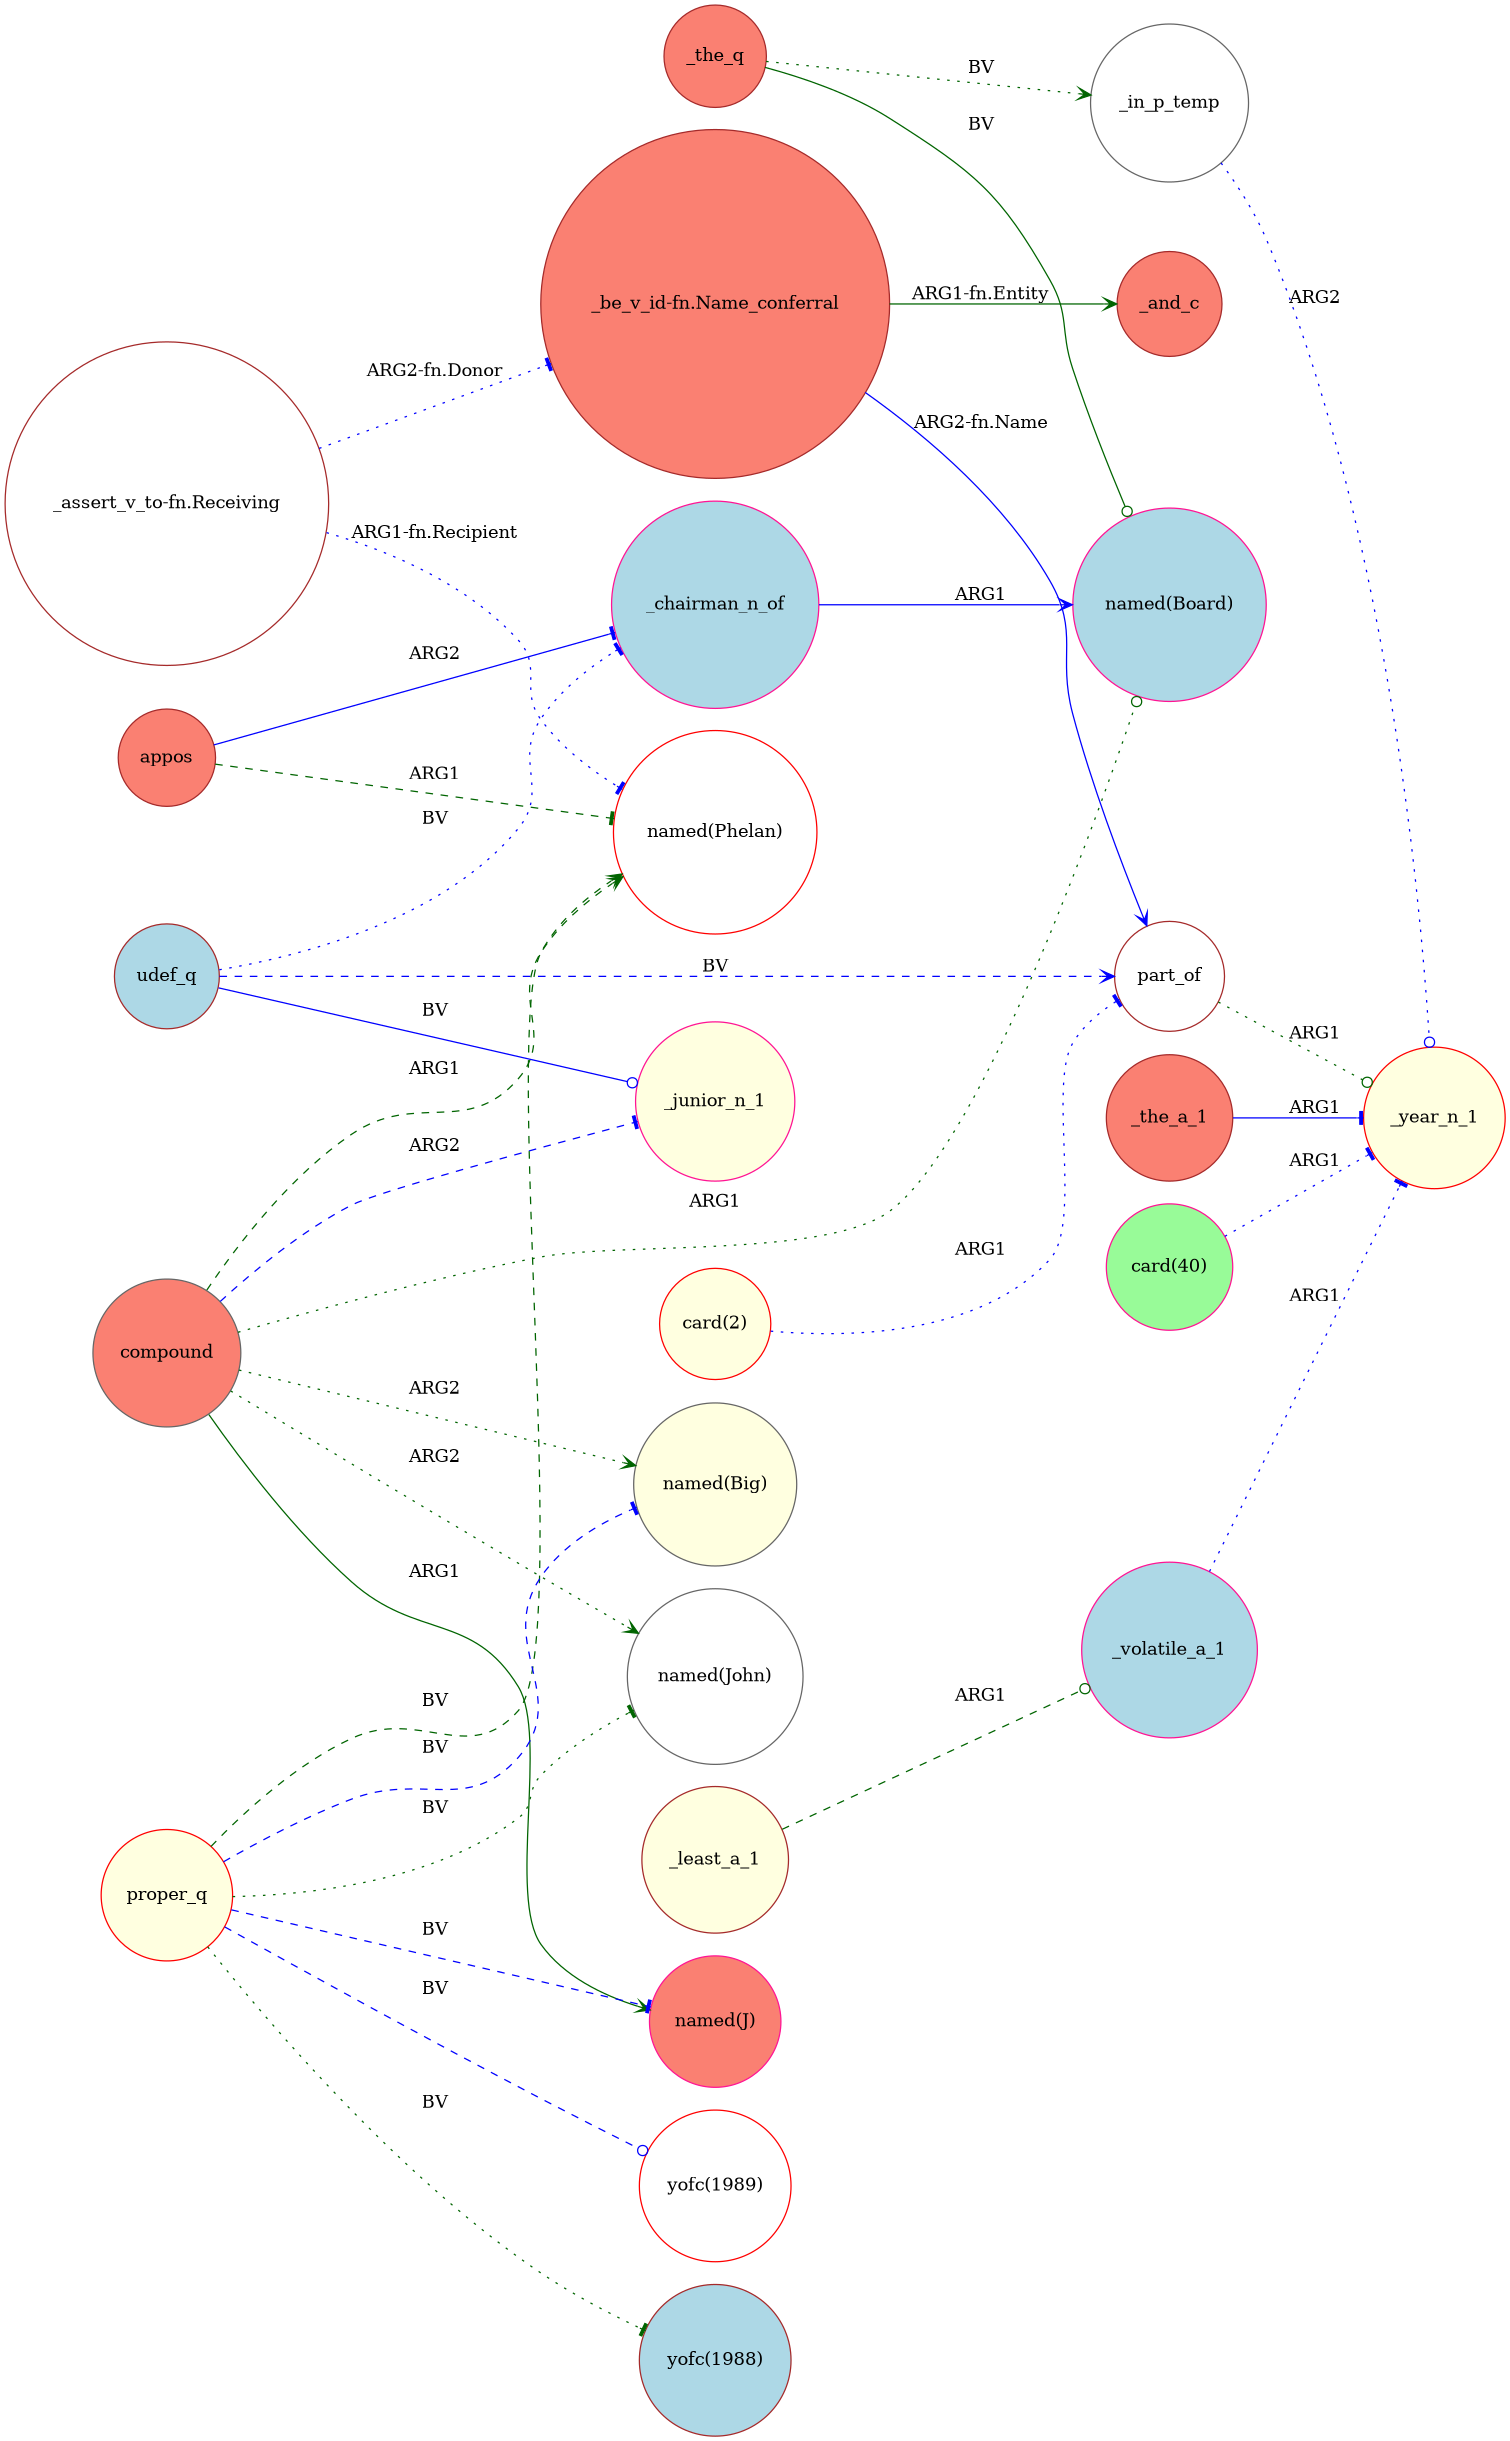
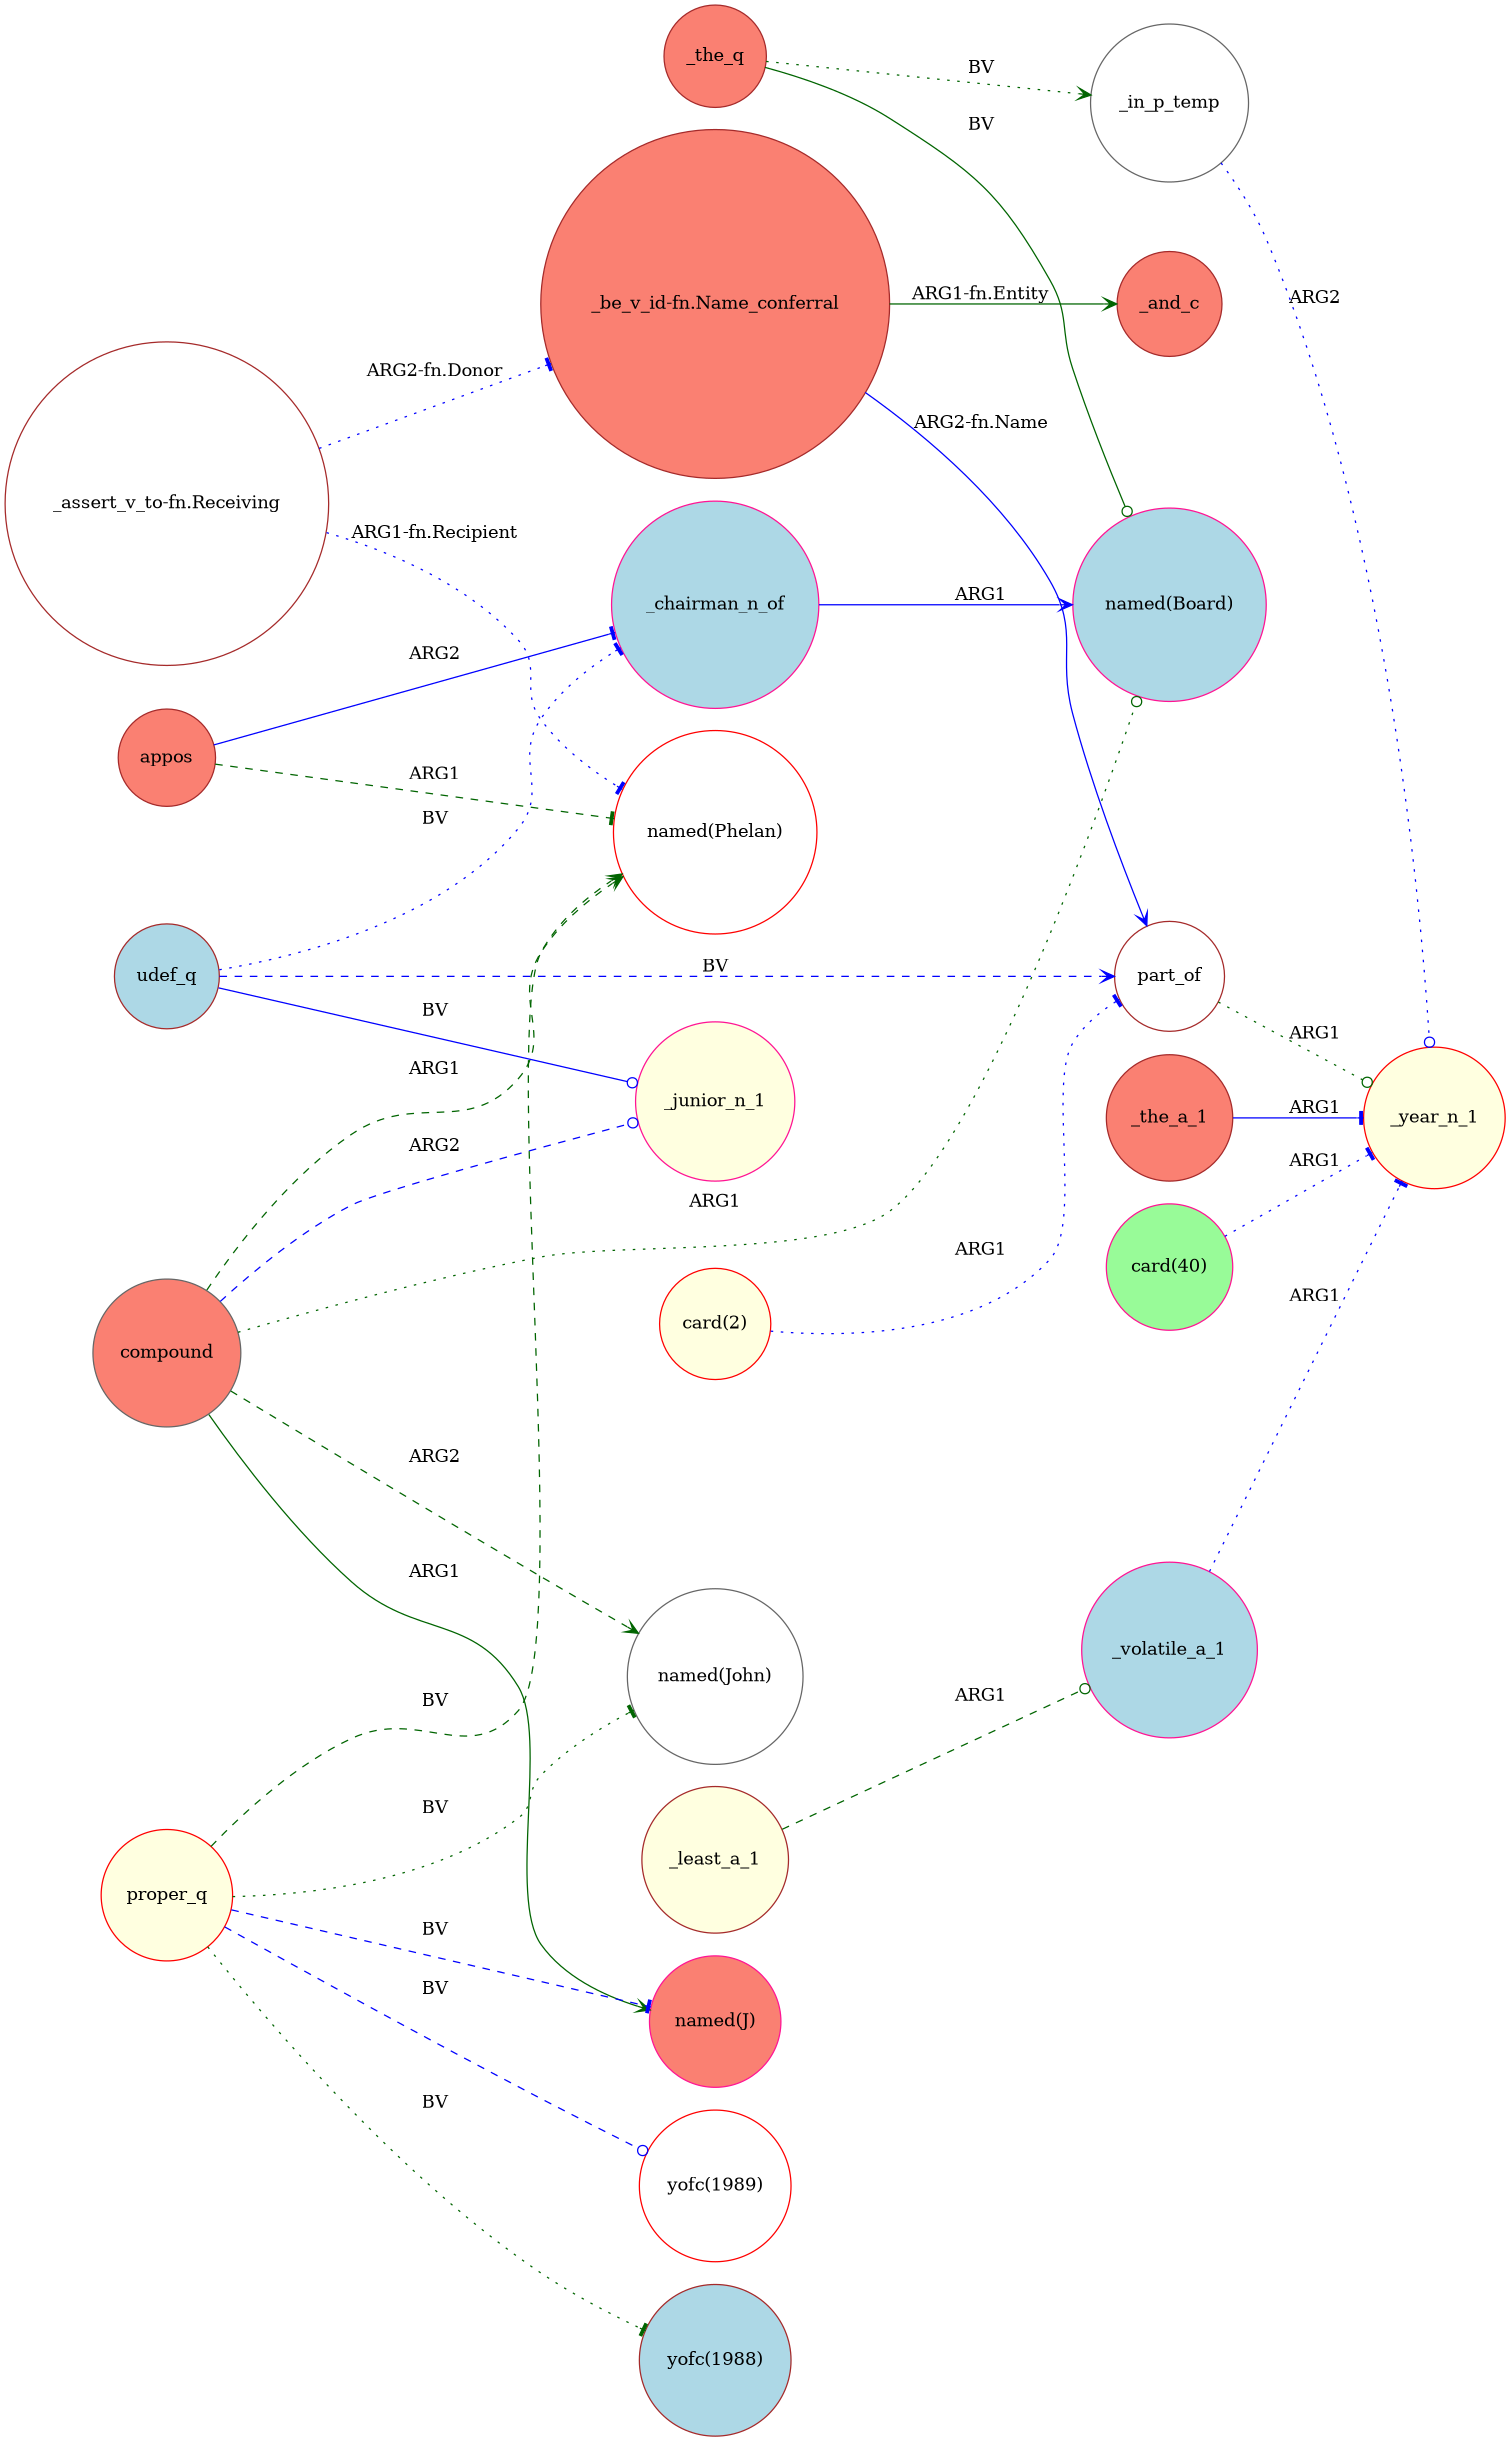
edge "compound" -> "_junior_n_1": arrowhead tee -> odot
node "named(Big)": removed
edge "compound" -> "named(John)": style dotted -> dashed
